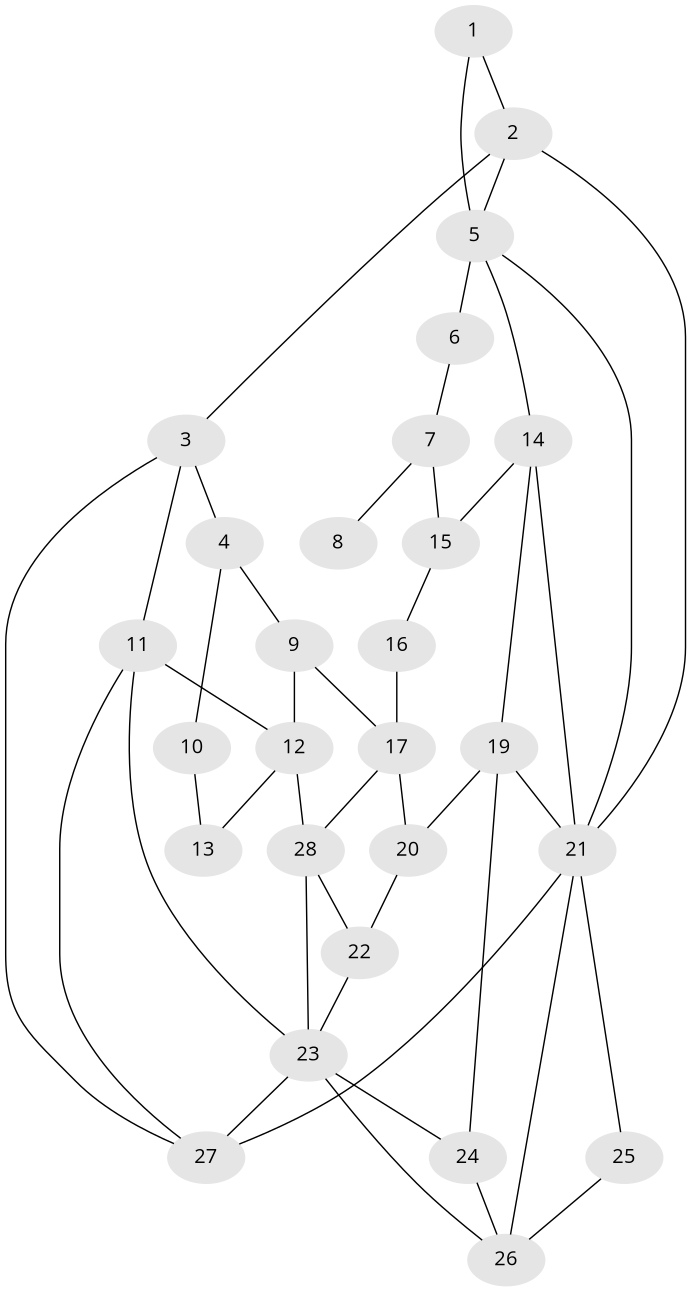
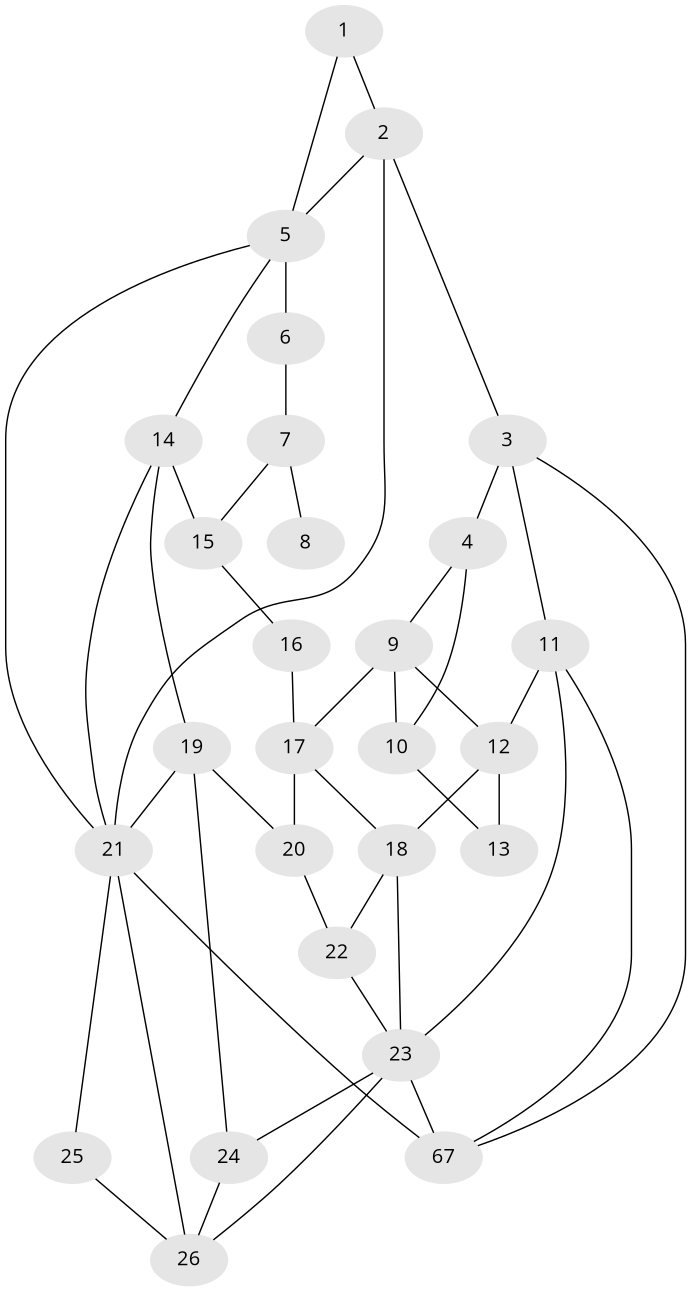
edge "9" -- "10": added
node "28": label "28" -> "18"
node "27": label "27" -> "67"
